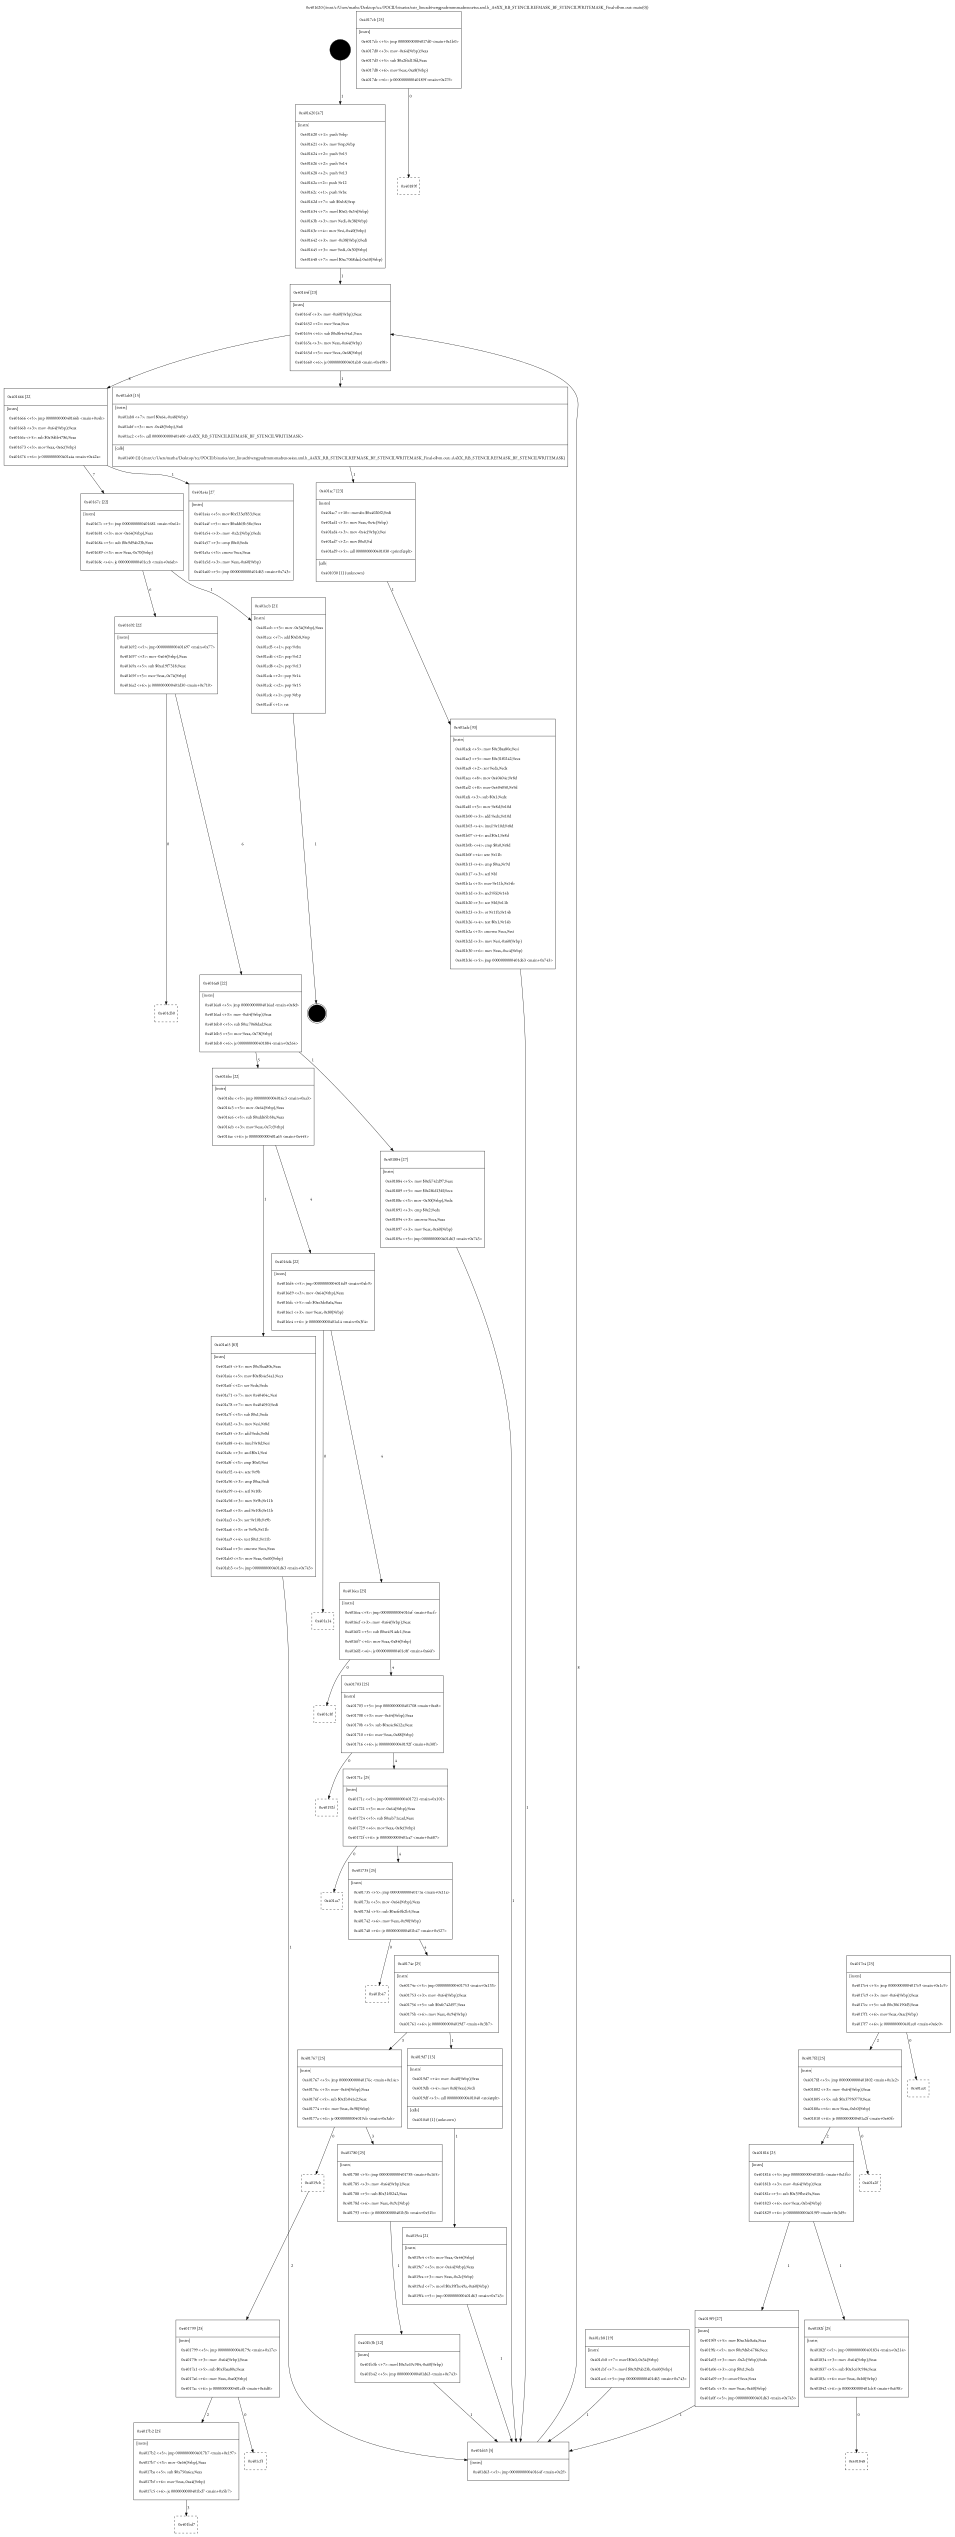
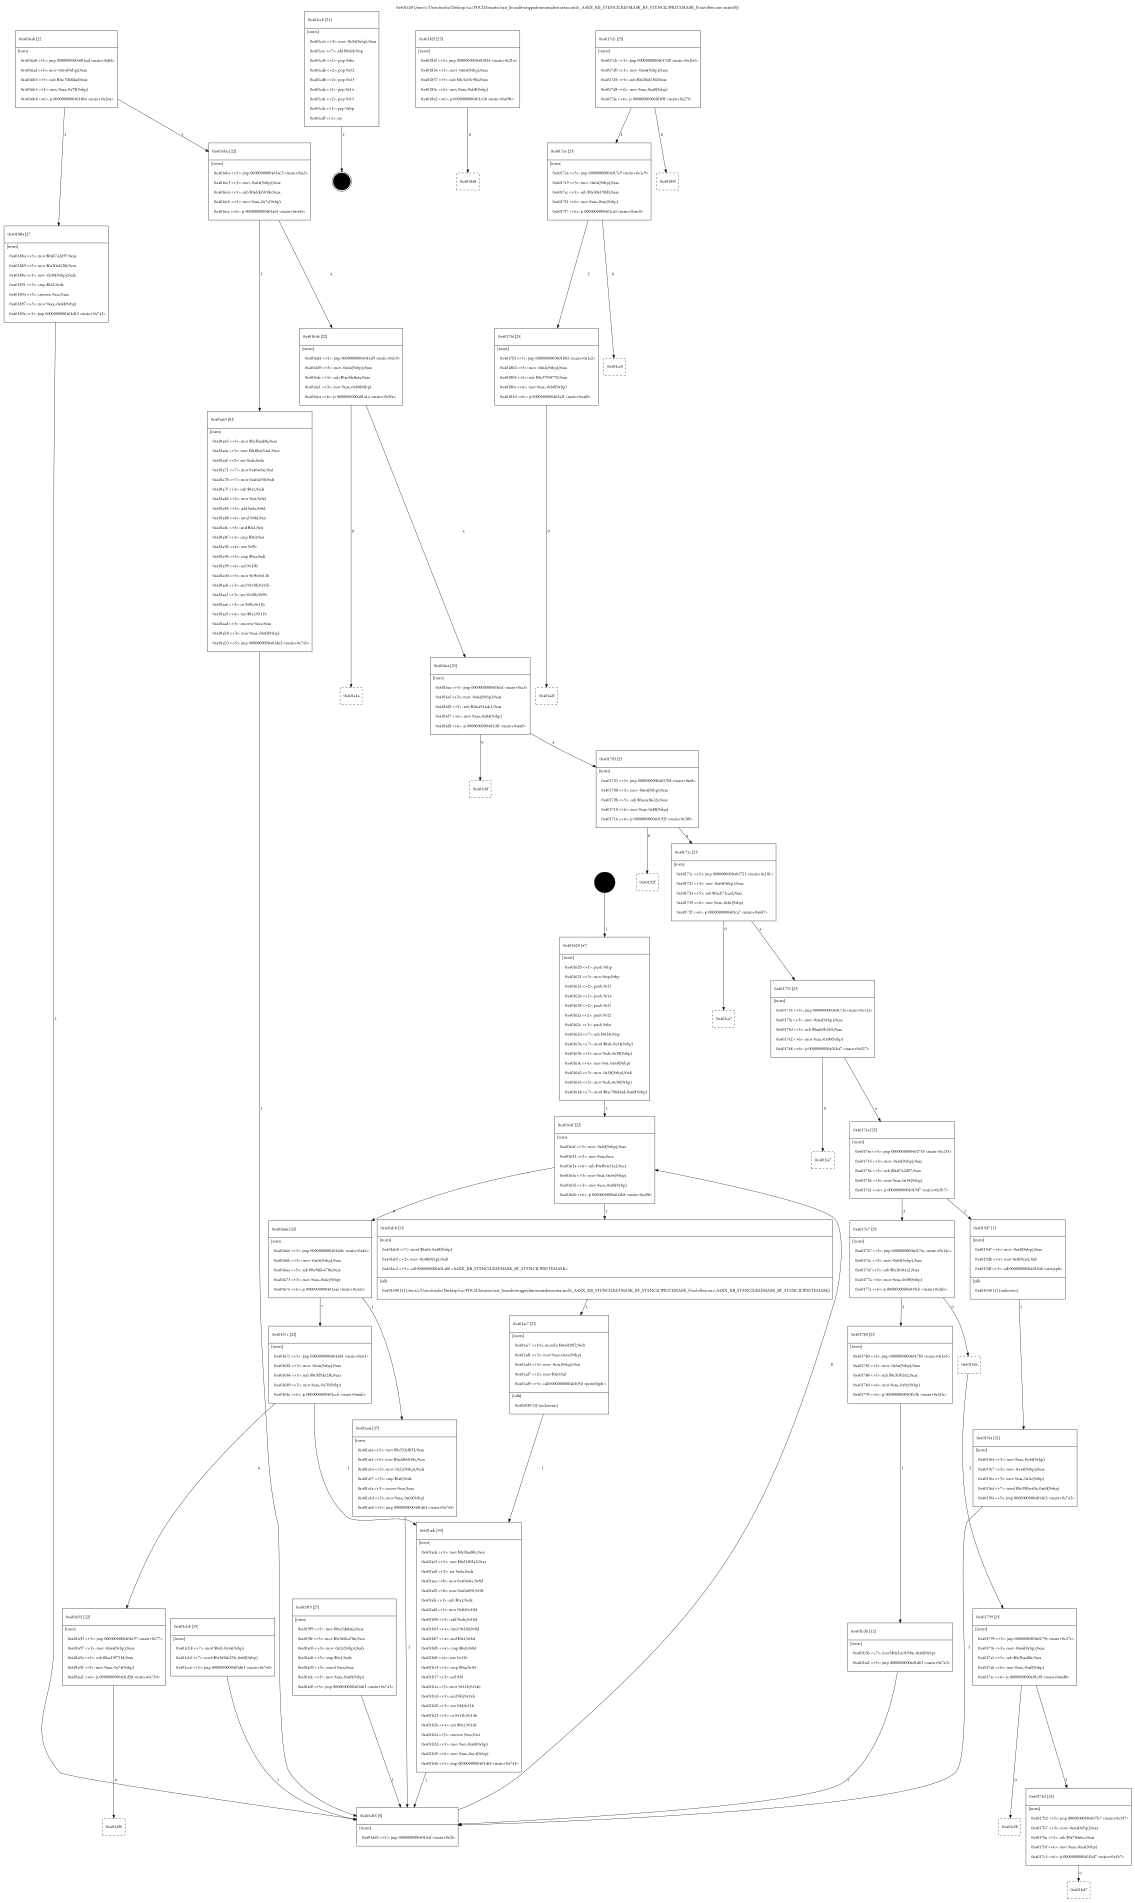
edge "0x4017cb [25]" -> "0x4017e4 [25]": added, label "2"
edge "0x40167c [22]" -> "0x401ccb [21]": now "0x40167c [22]" -> "0x401ade [93]"
edge "0x401692 [22]" -> "0x4016a8 [22]": removed, label "6"
edge "0x401a4a [27]" -> "0x401d63 [5]": added, label "1"
node "0x401816 [25]": removed
edge "0x4017b2 [25]" -> "0x401bd7": label " 3" -> " 0"
